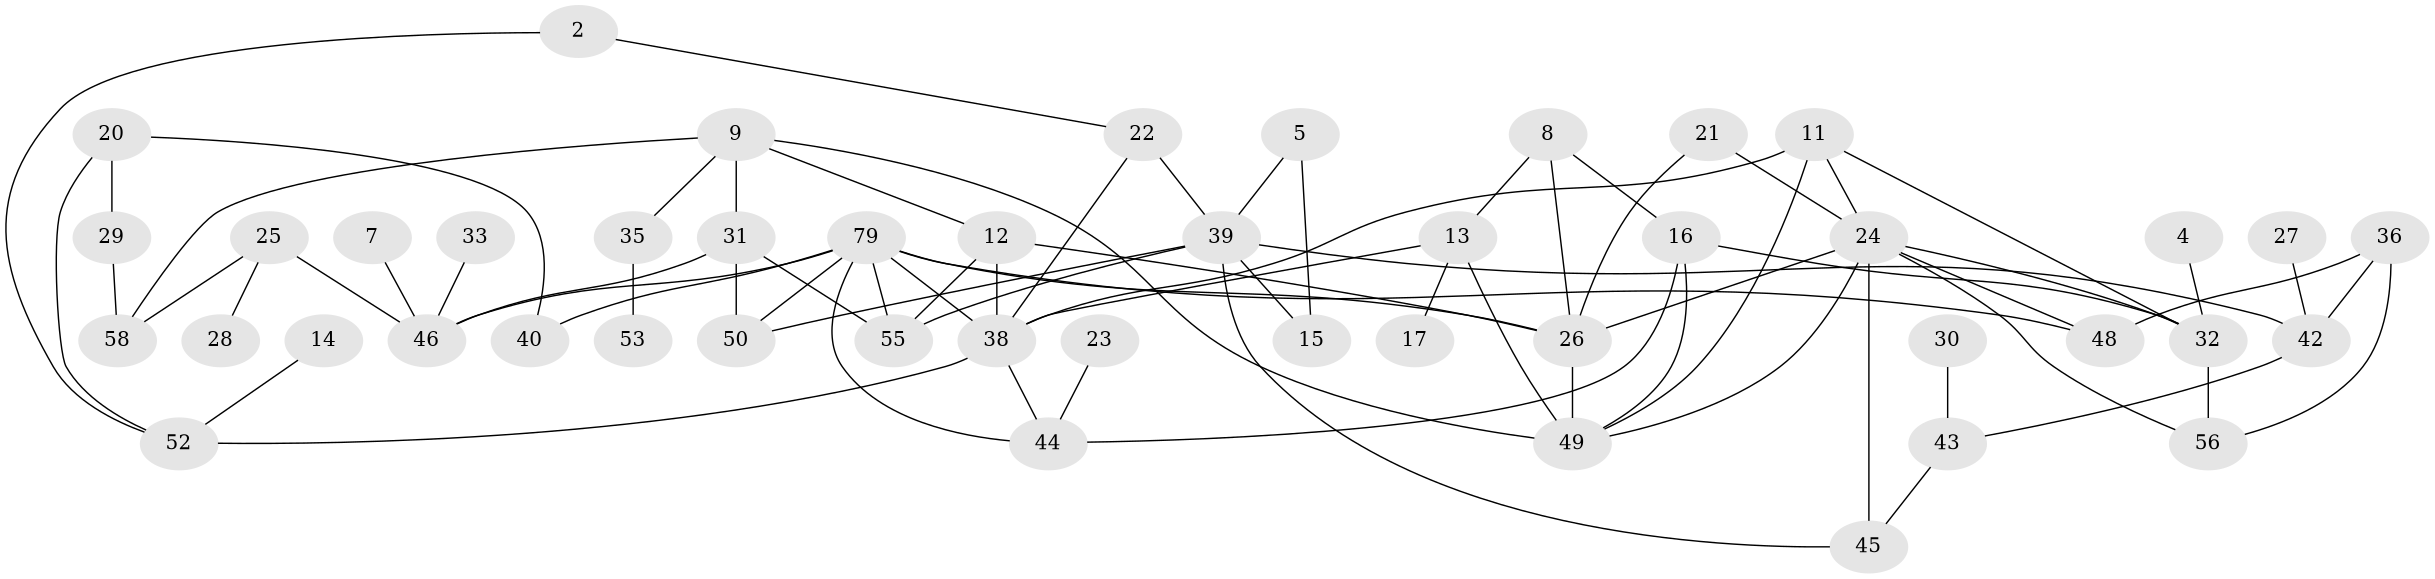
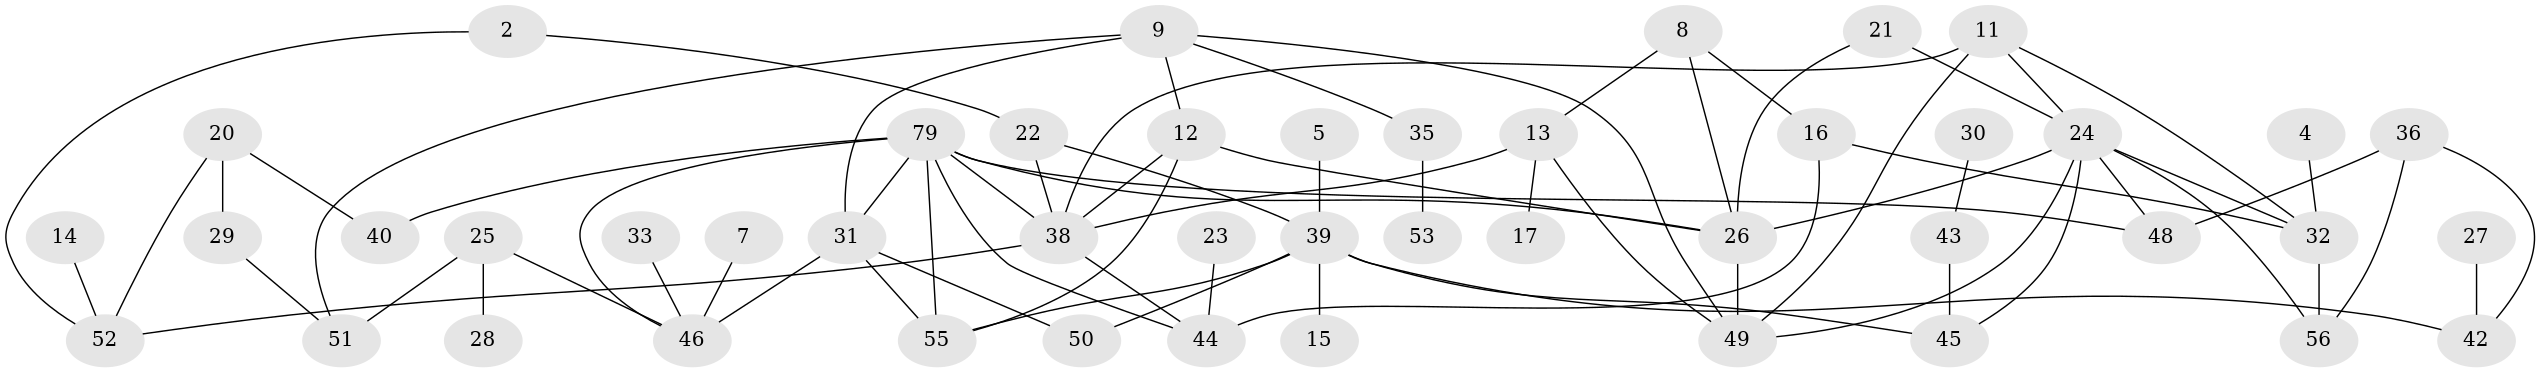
edge "5" -- "15": removed
edge "79" -- "50": now "79" -- "31"
node "58": label "58" -> "51"
edge "16" -- "49": removed
edge "42" -- "43": removed
